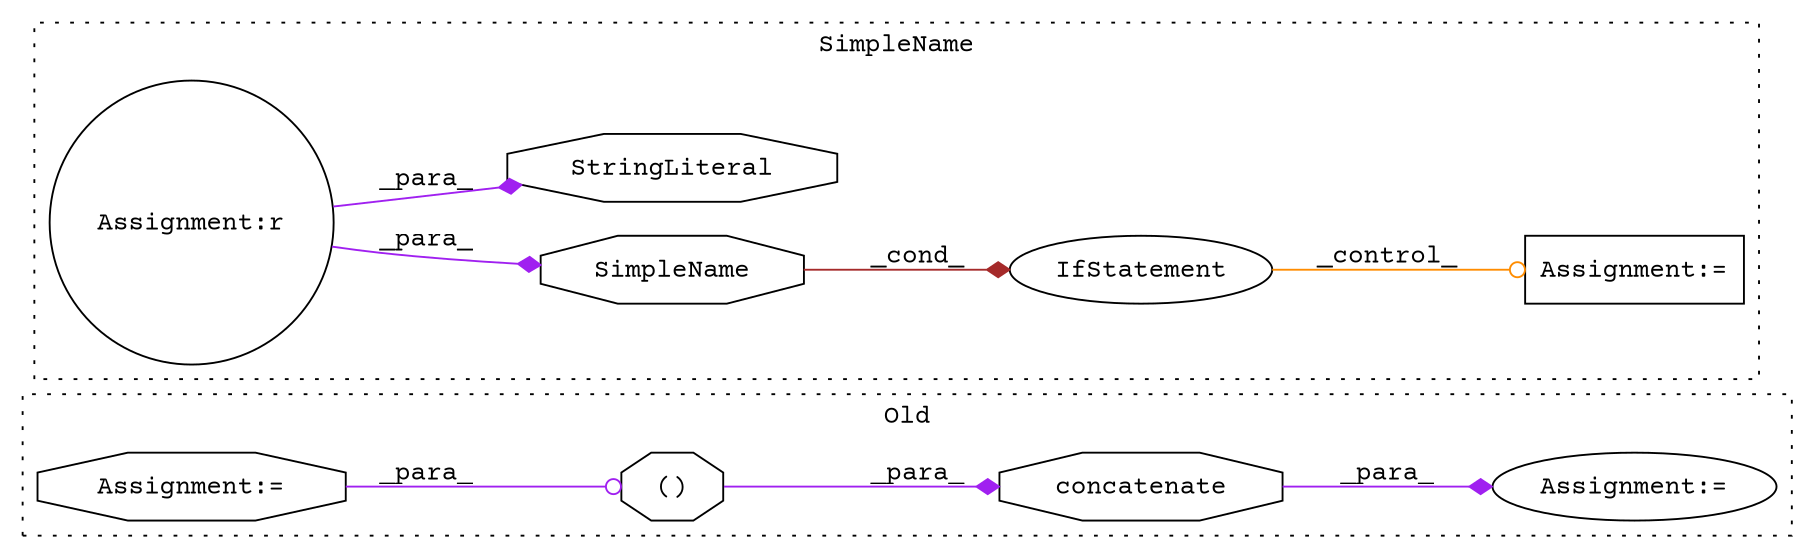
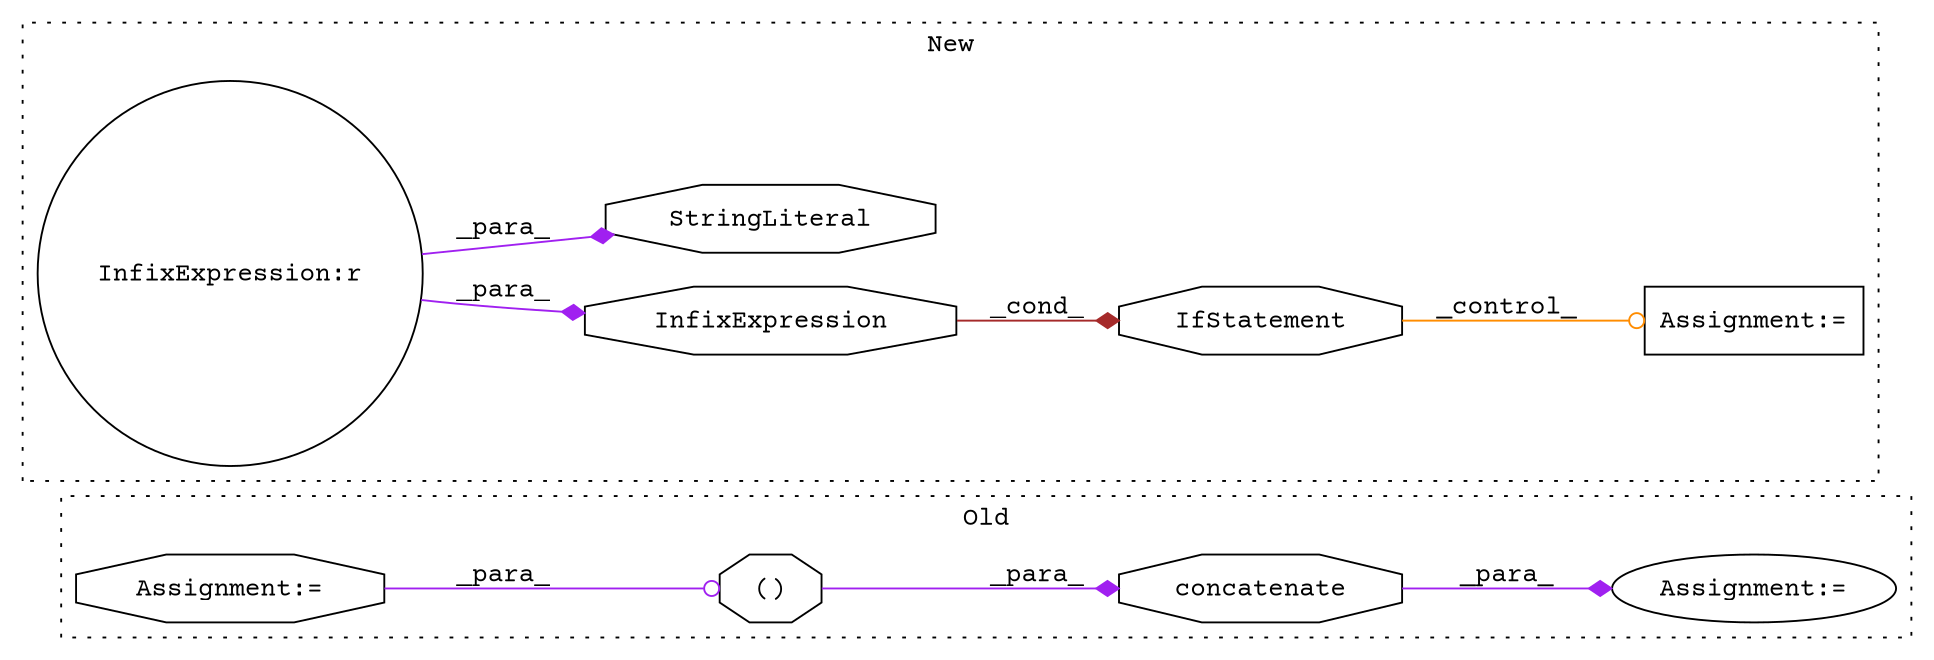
cluster "SimpleName": label "SimpleName" -> "New"
node "Assignment:r": label "Assignment:r" -> "InfixExpression:r"
node "SimpleName": label "SimpleName" -> "InfixExpression"
node "IfStatement": shape ellipse -> octagon
